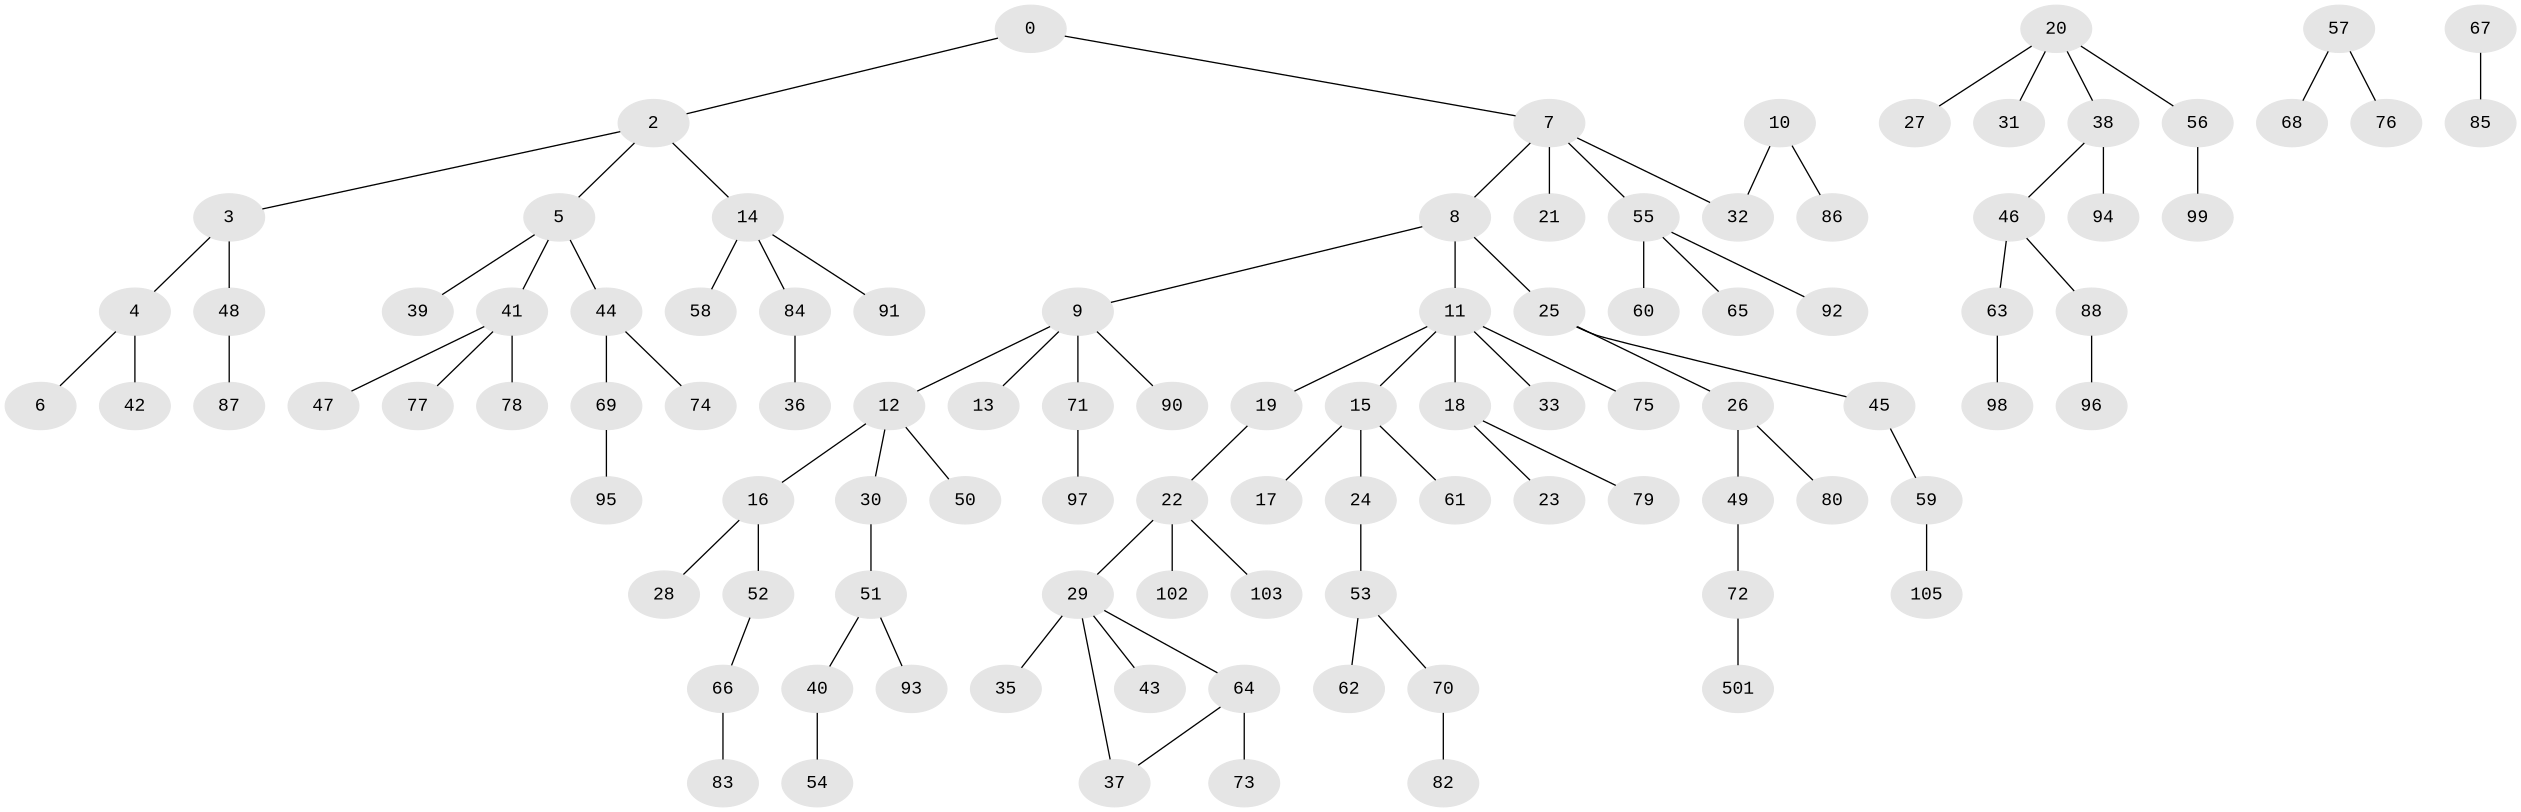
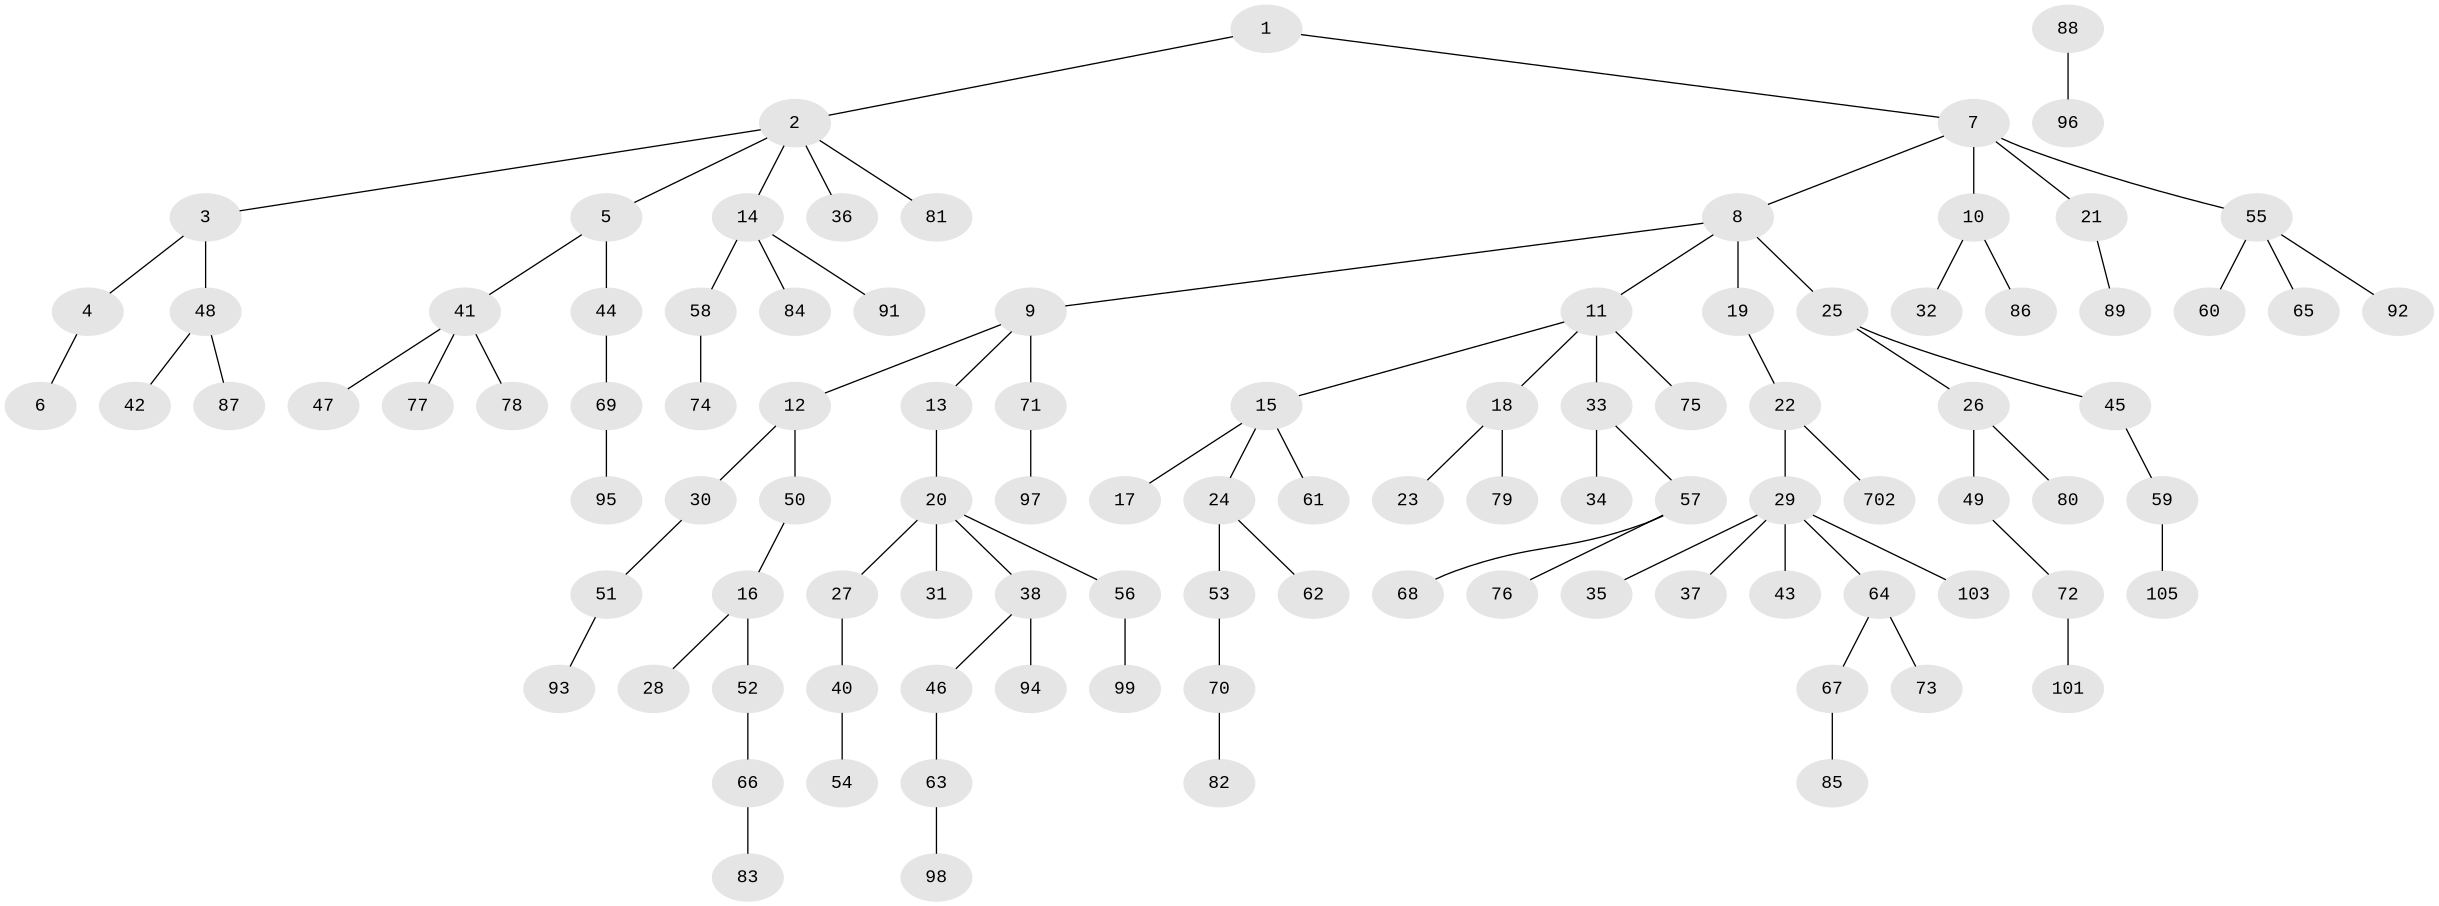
node "0": label "0" -> "1"
edge "7" -- "32": now "7" -- "10"
node "81": added
edge "46" -- "88": removed
node "39": removed
node "89": added
edge "4" -- "42": now "48" -- "42"
edge "44" -- "74": now "58" -- "74"
edge "84" -- "36": now "2" -- "36"
edge "11" -- "19": now "8" -- "19"
node "90": removed
edge "12" -- "16": now "50" -- "16"
edge "13" -- "20": added
edge "33" -- "57": added
node "34": added
edge "22" -- "103": now "29" -- "103"
node "102": label "102" -> "702"
edge "51" -- "40": now "27" -- "40"
edge "53" -- "62": now "24" -- "62"
node "501": label "501" -> "101"
edge "64" -- "37": now "64" -- "67"
